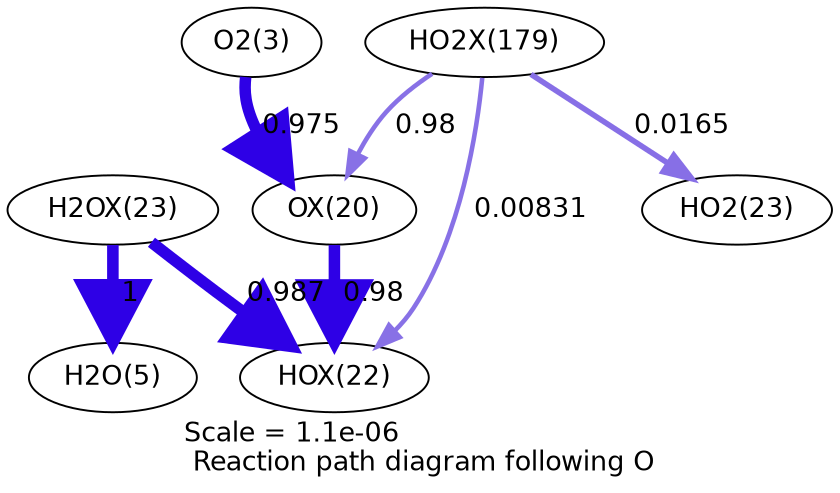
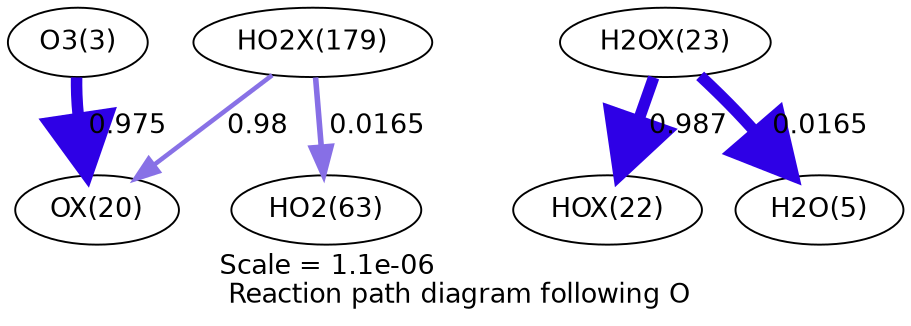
node "O2(3)": label "O2(3)" -> "O3(3)"
node "HO2(23)": label "HO2(23)" -> "HO2(63)"
edge "HO2X(179)" -> "HOX(22)": removed, label "0.00831"
edge "OX(20)" -> "HOX(22)": removed, label "0.98"
edge "H2OX(23)" -> "H2O(5)": label " 1" -> " 0.0165"
